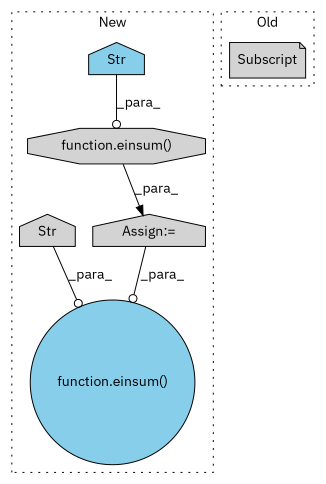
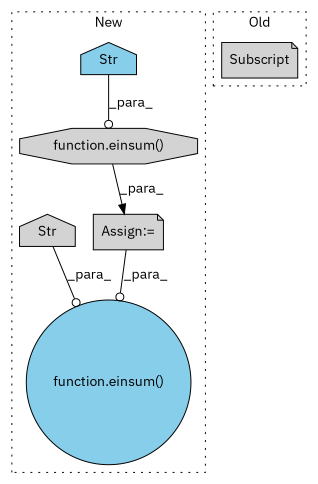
node "Assign:=": shape house -> note
